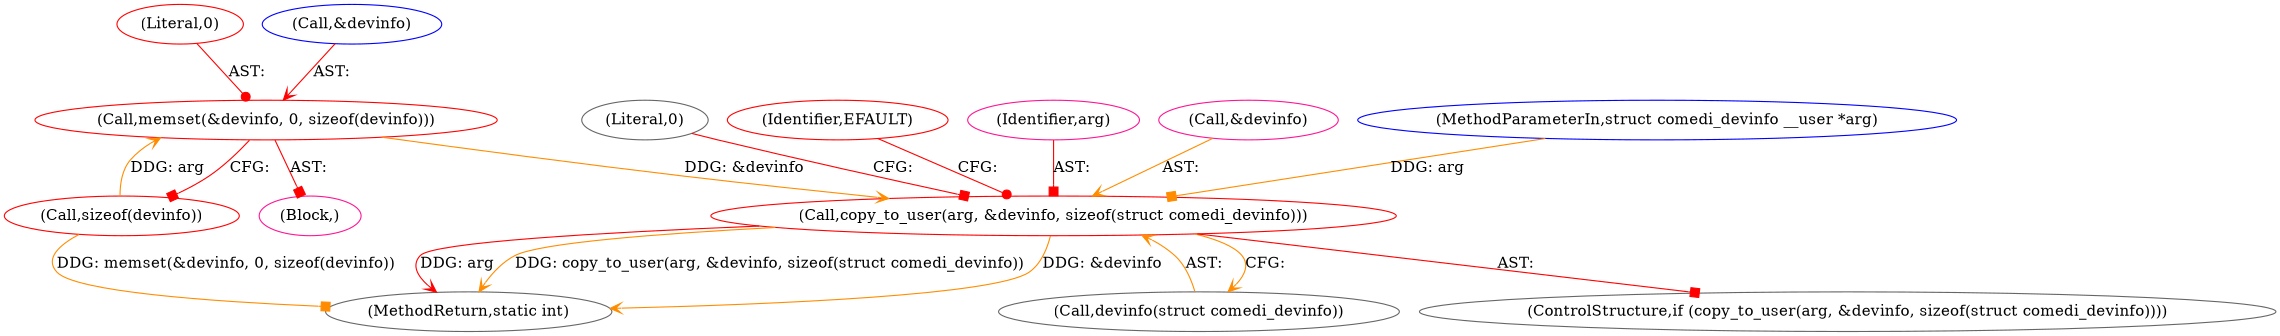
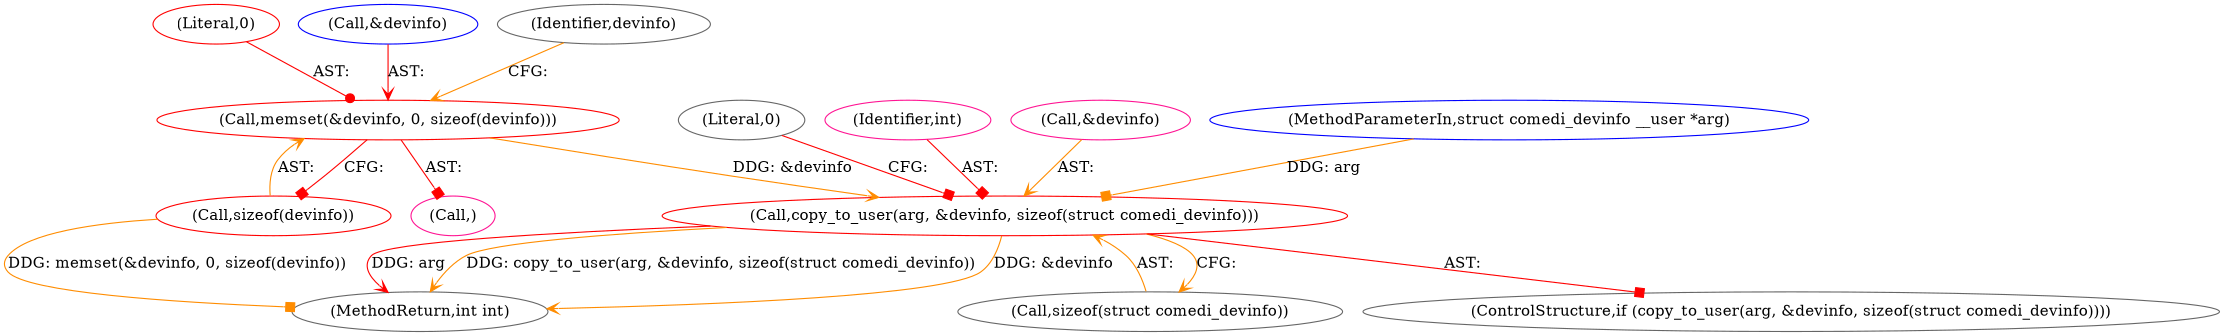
node "(Identifier,devinfo)": added
node "(Identifier,EFAULT)": removed
node "(Identifier,arg)": label "(Identifier,arg)" -> "(Identifier,int)"
edge "(Call,sizeof(devinfo))" -> "(Call,memset(&devinfo, 0, sizeof(devinfo)))": label "DDG: arg" -> "AST: "
node "(Block,)": label "(Block,)" -> "(Call,)"
node "(MethodReturn,static int)": label "(MethodReturn,static int)" -> "(MethodReturn,int int)"
node "(Call,devinfo(struct comedi_devinfo))": label "(Call,devinfo(struct comedi_devinfo))" -> "(Call,sizeof(struct comedi_devinfo))"
